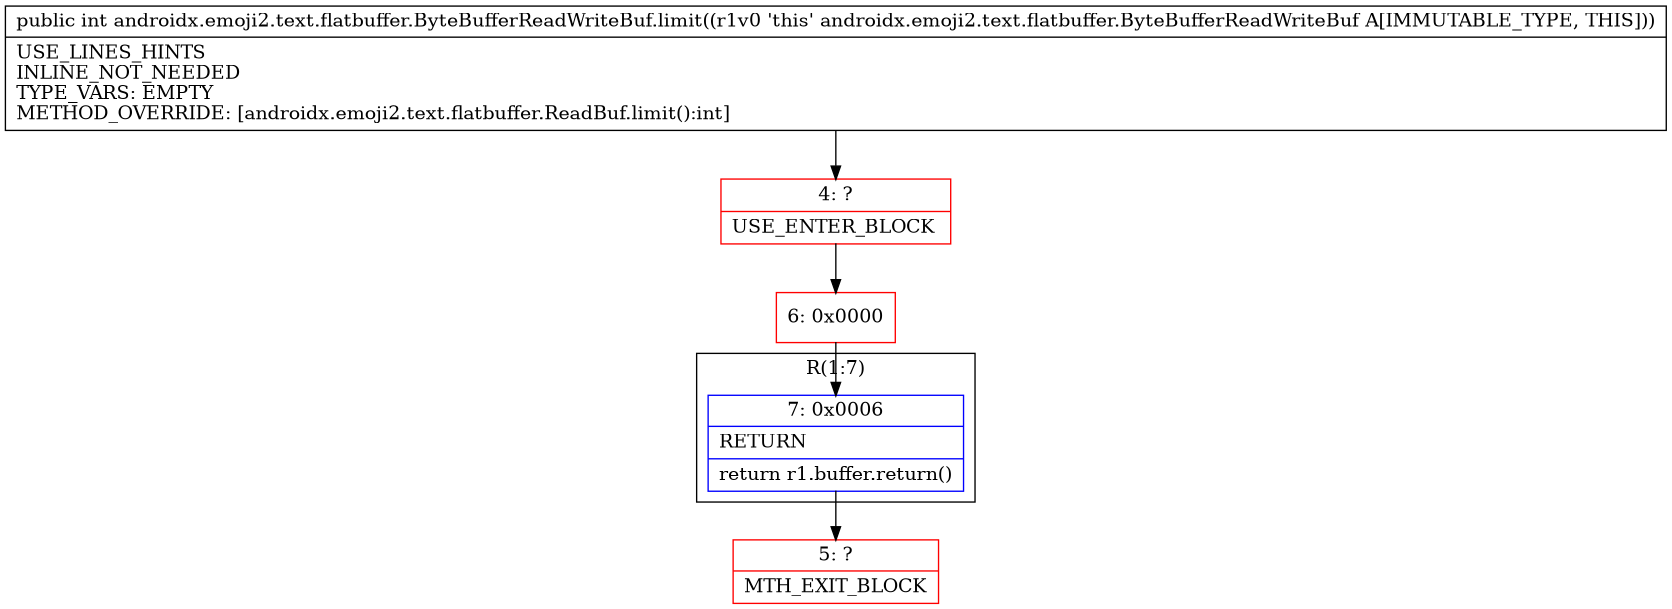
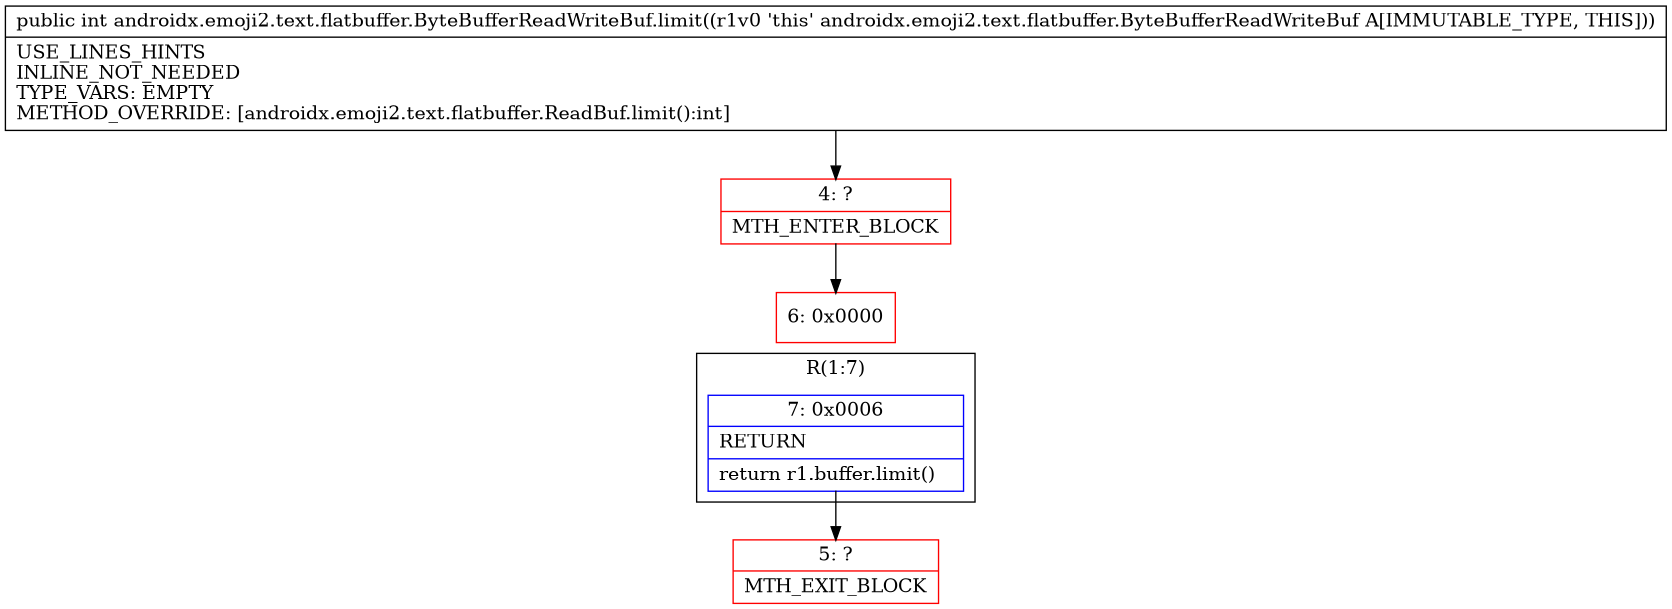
node "4: ?": text "USE_ENTER_BLOCK" -> "MTH_ENTER_BLOCK"
edge "6: 0x0000" -> "7: 0x0006": removed
node "7: 0x0006": text "return r1.buffer.return()" -> "return r1.buffer.limit()"
